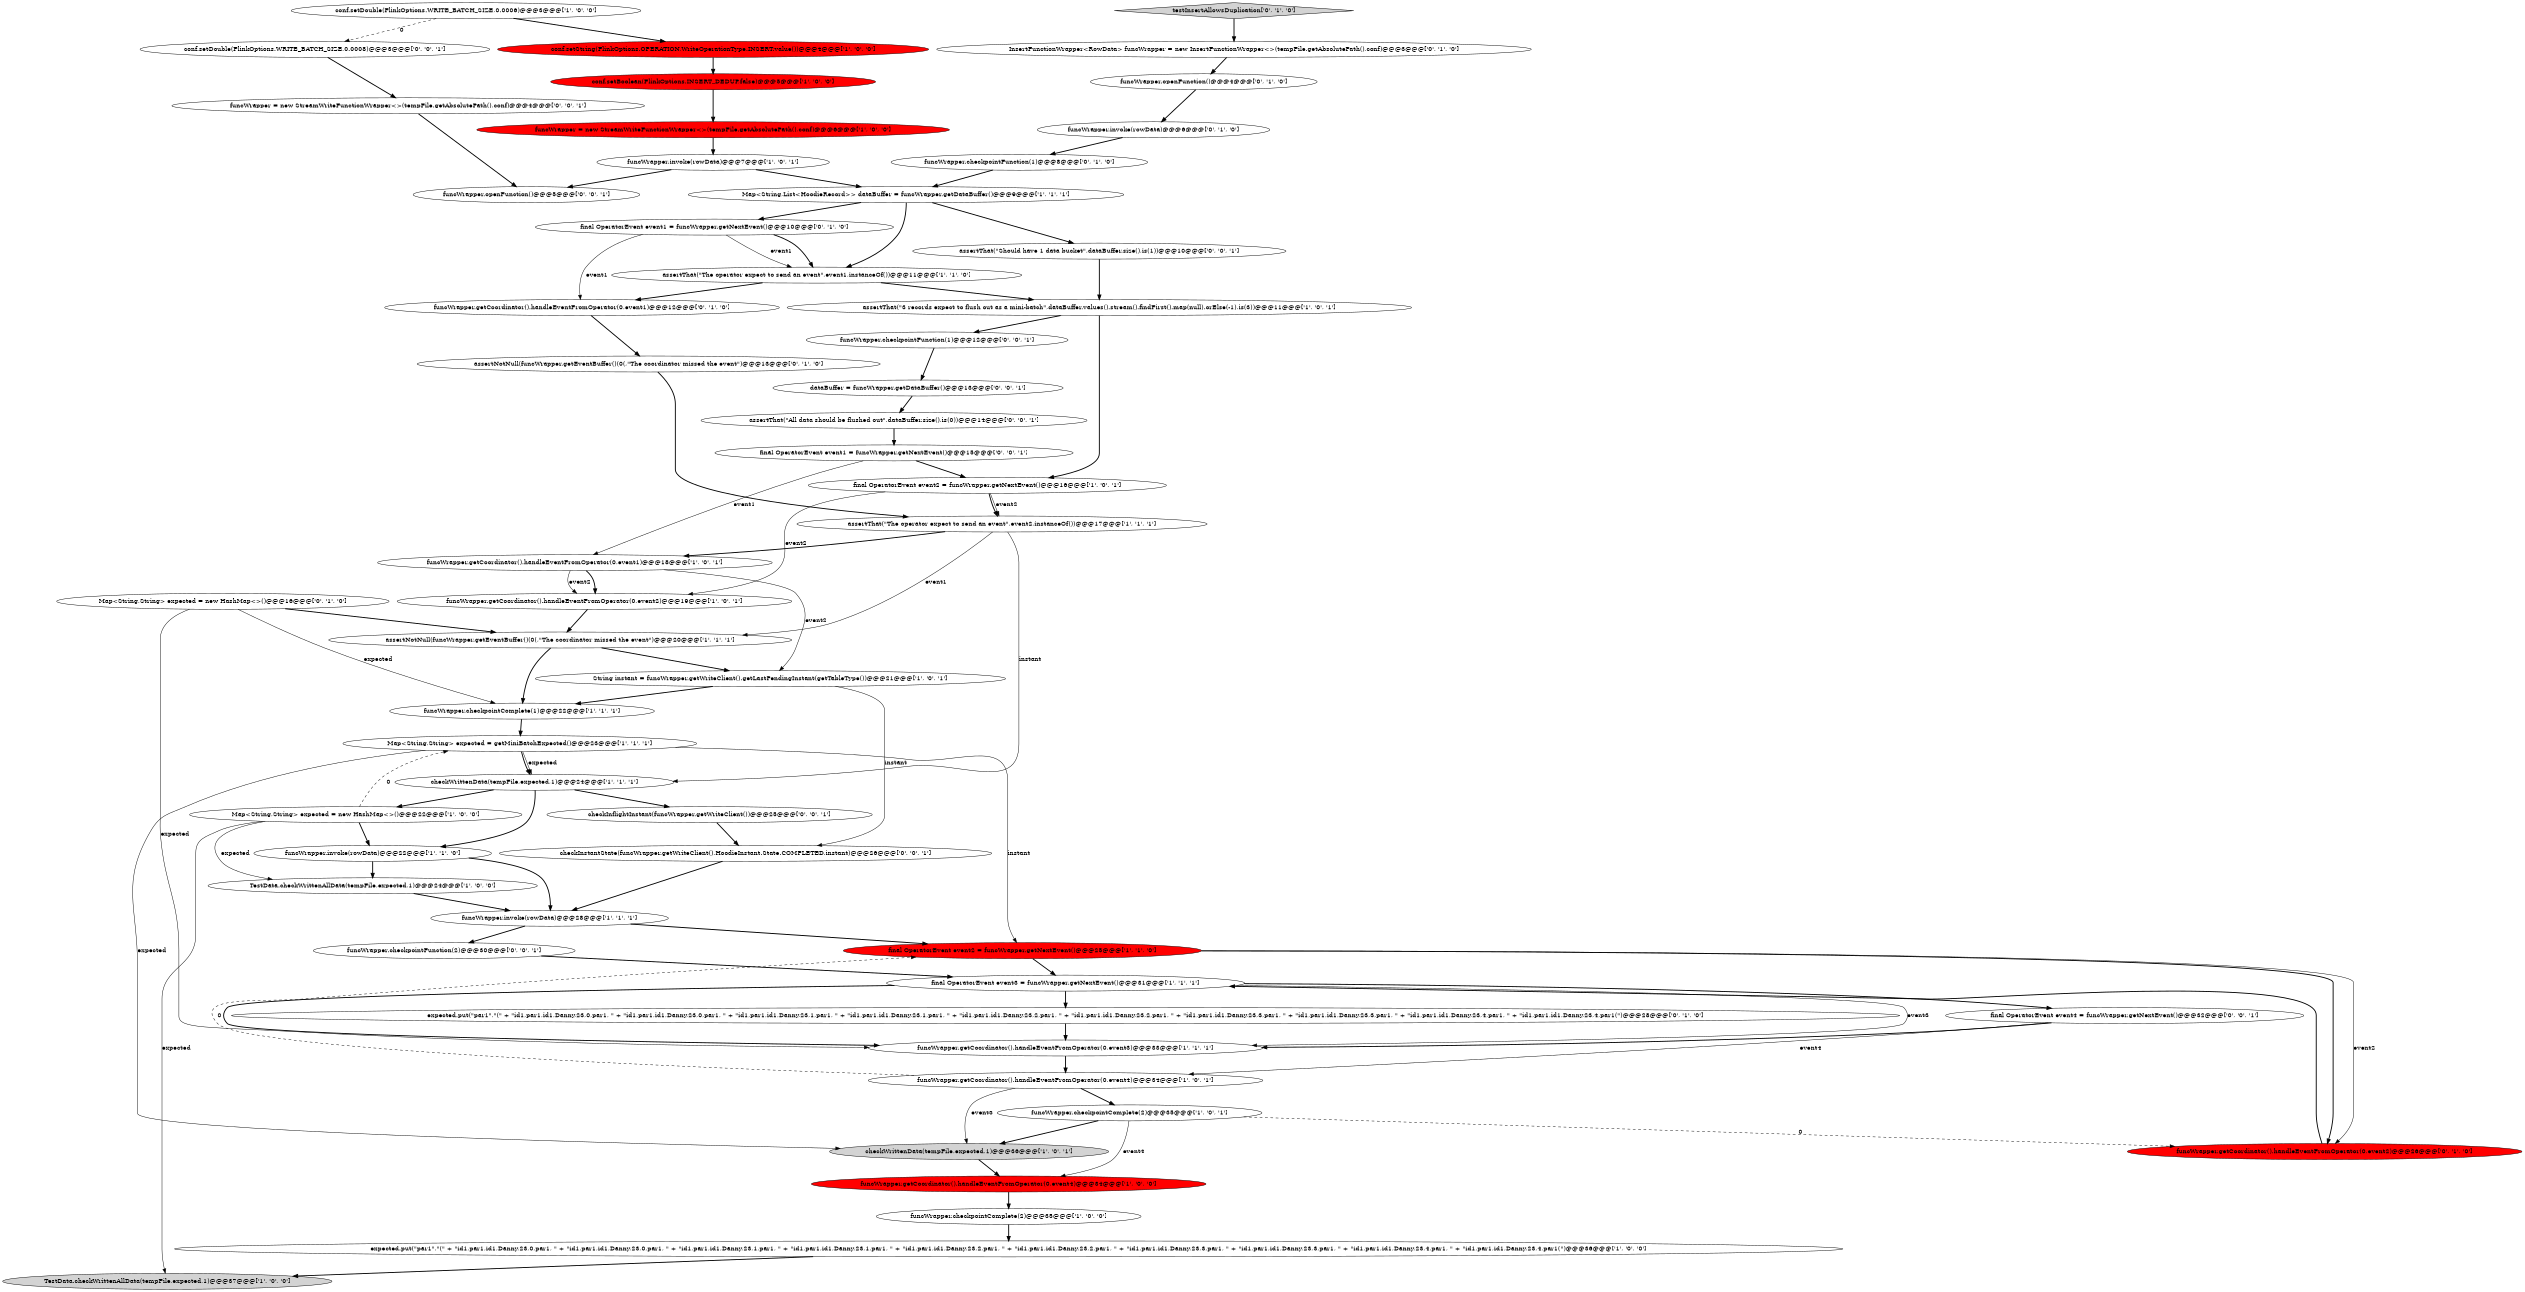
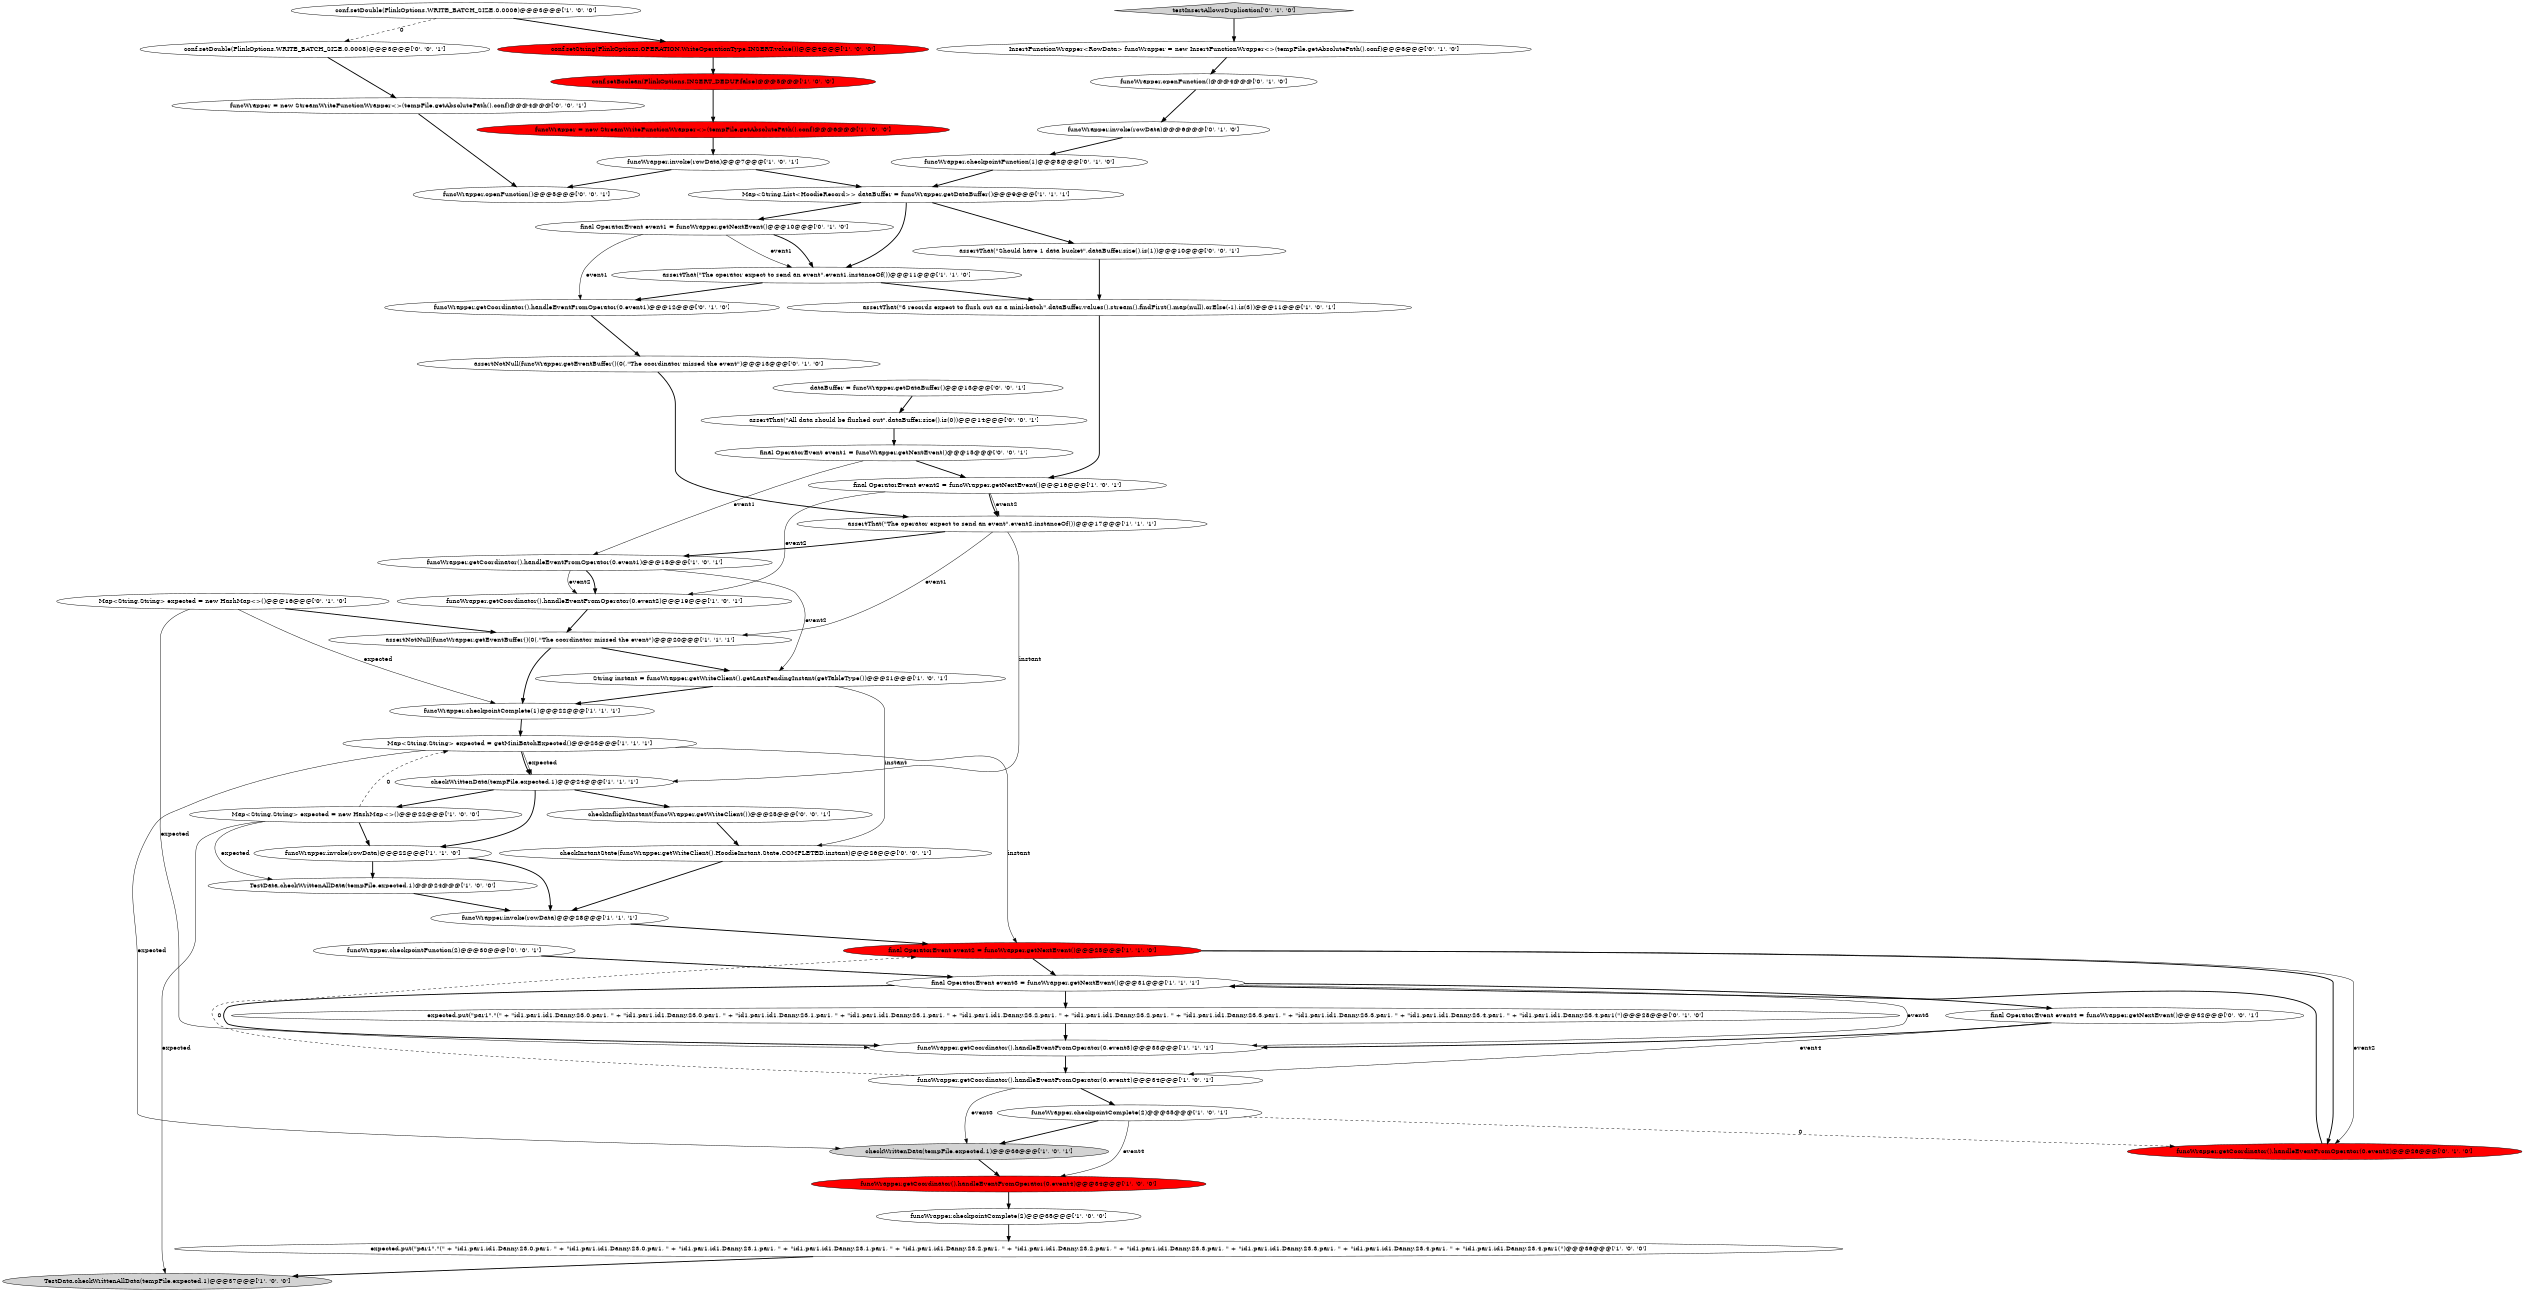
node "funcWrapper.checkpointFunction(1)@@@12@@@['0', '0', '1']": removed
edge "funcWrapper.invoke(rowData)@@@28@@@['1', '1', '1']" -> "funcWrapper.checkpointFunction(2)@@@30@@@['0', '0', '1']": removed
